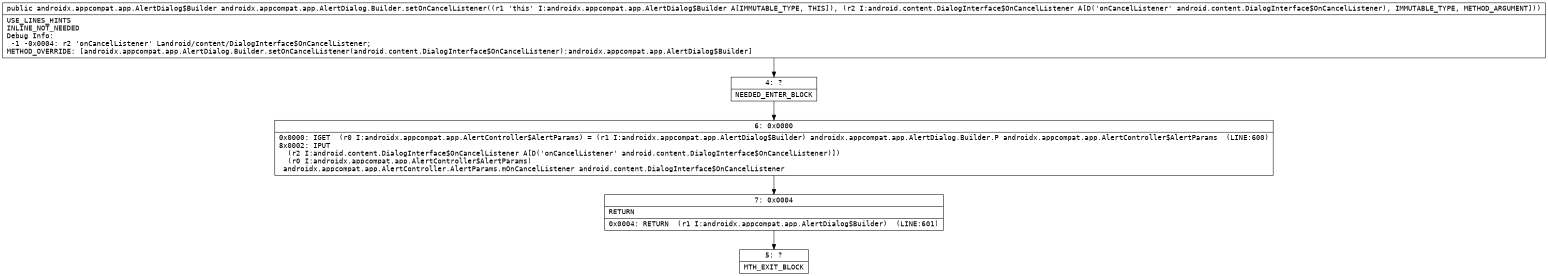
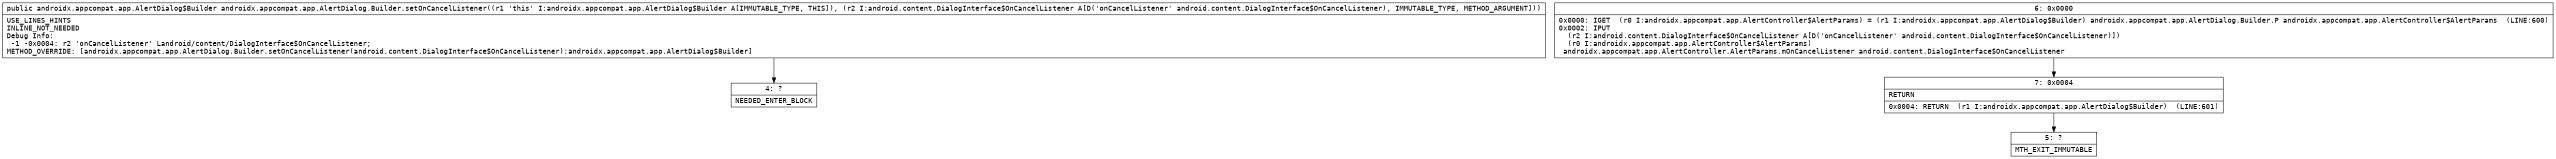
edge "4: ?" -> "6: 0x0000": removed
node "6: 0x0000": text "8x0002: IPUT" -> "0x0002: IPUT"
node "5: ?": text "MTH_EXIT_BLOCK" -> "MTH_EXIT_IMMUTABLE"
